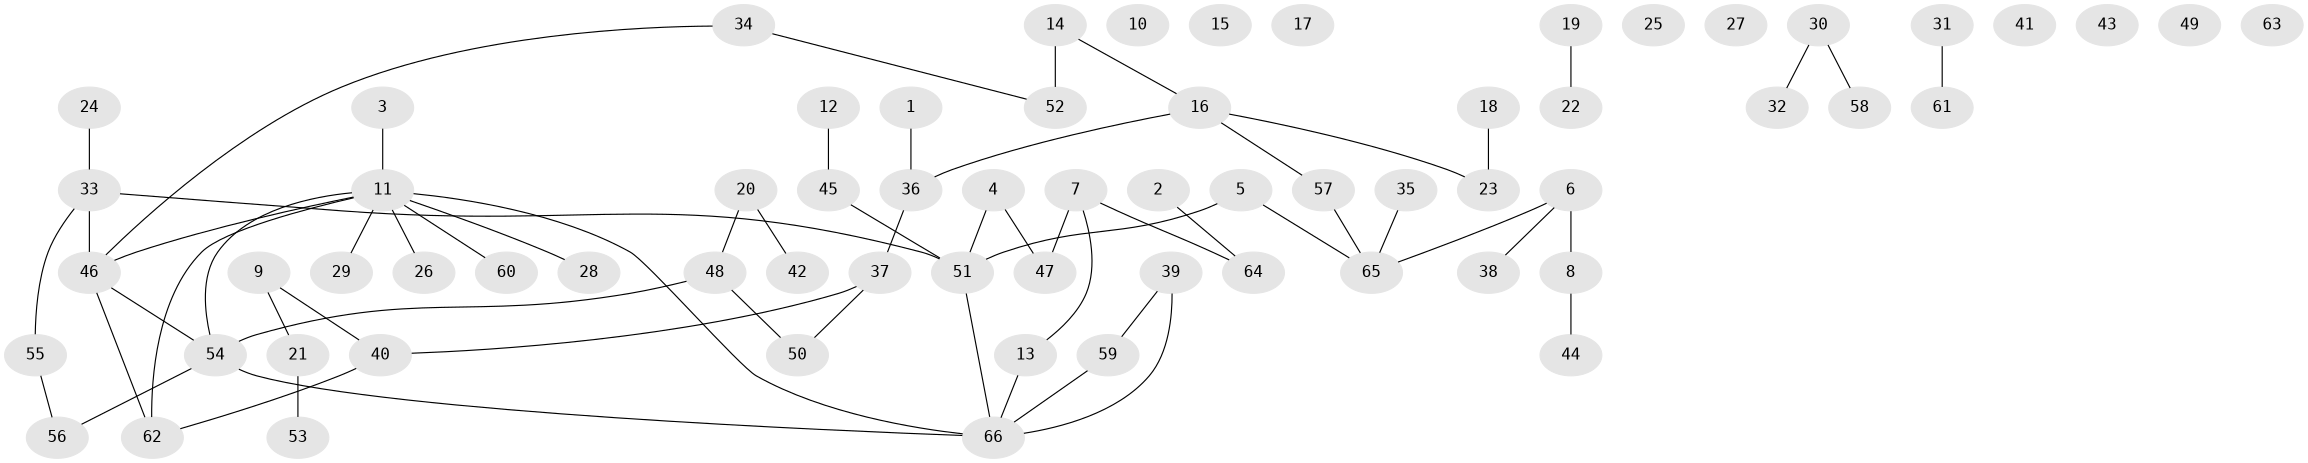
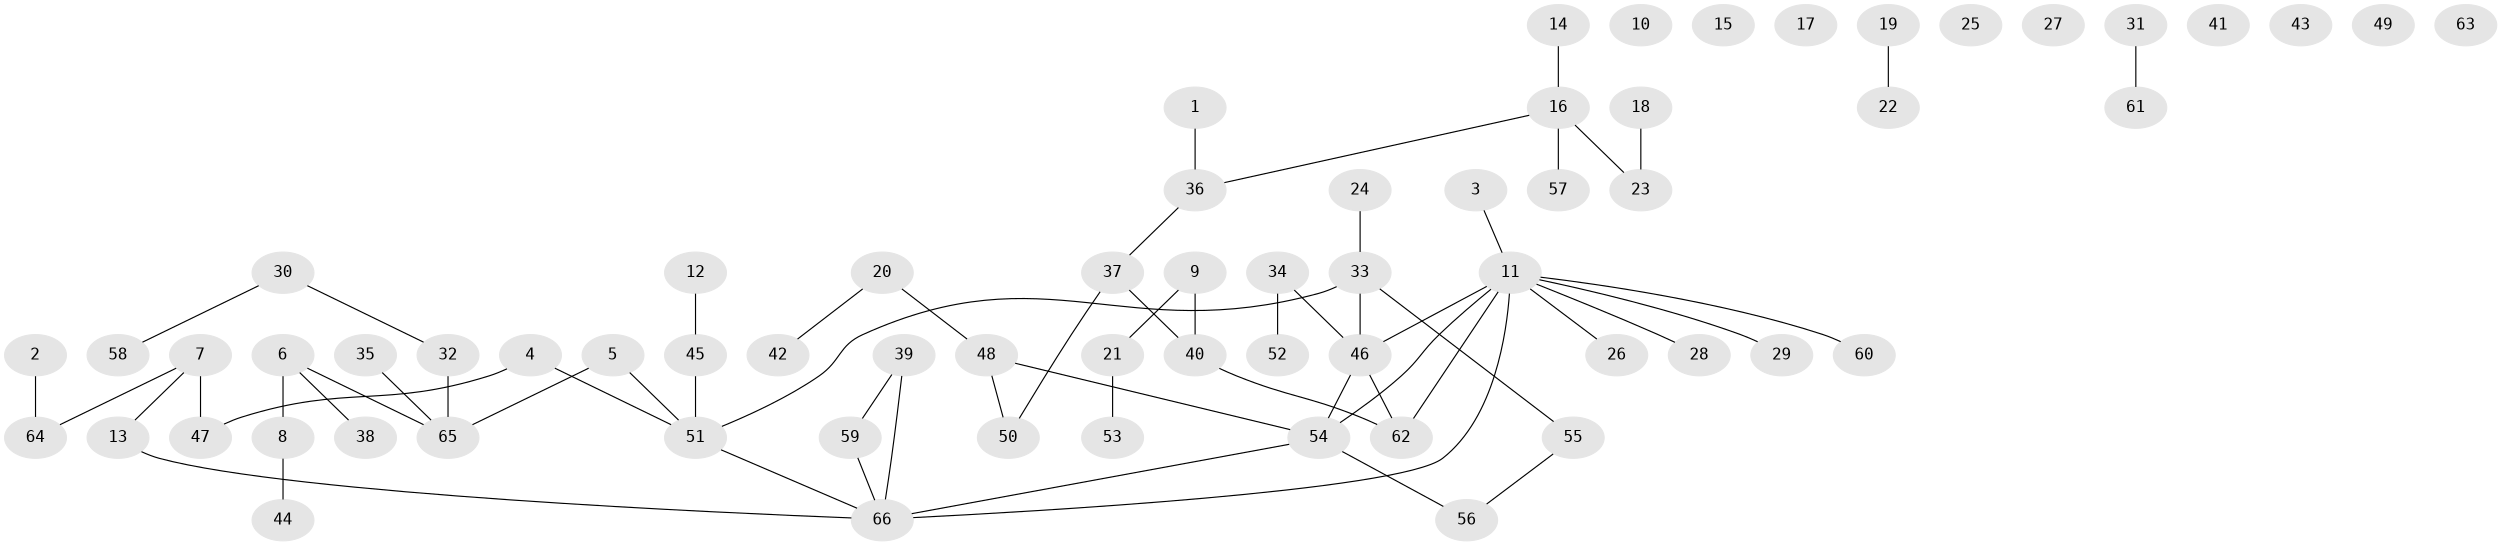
edge "14" -- "52": removed
edge "57" -- "65": now "32" -- "65"
